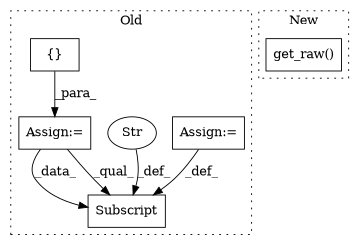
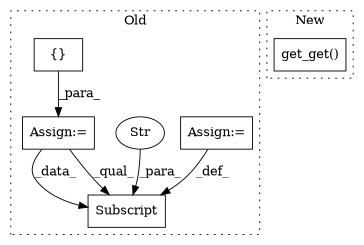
node "get_raw()": label "get_raw()" -> "get_get()"
edge "Str" -> "Subscript": label "_def_" -> "_para_"
